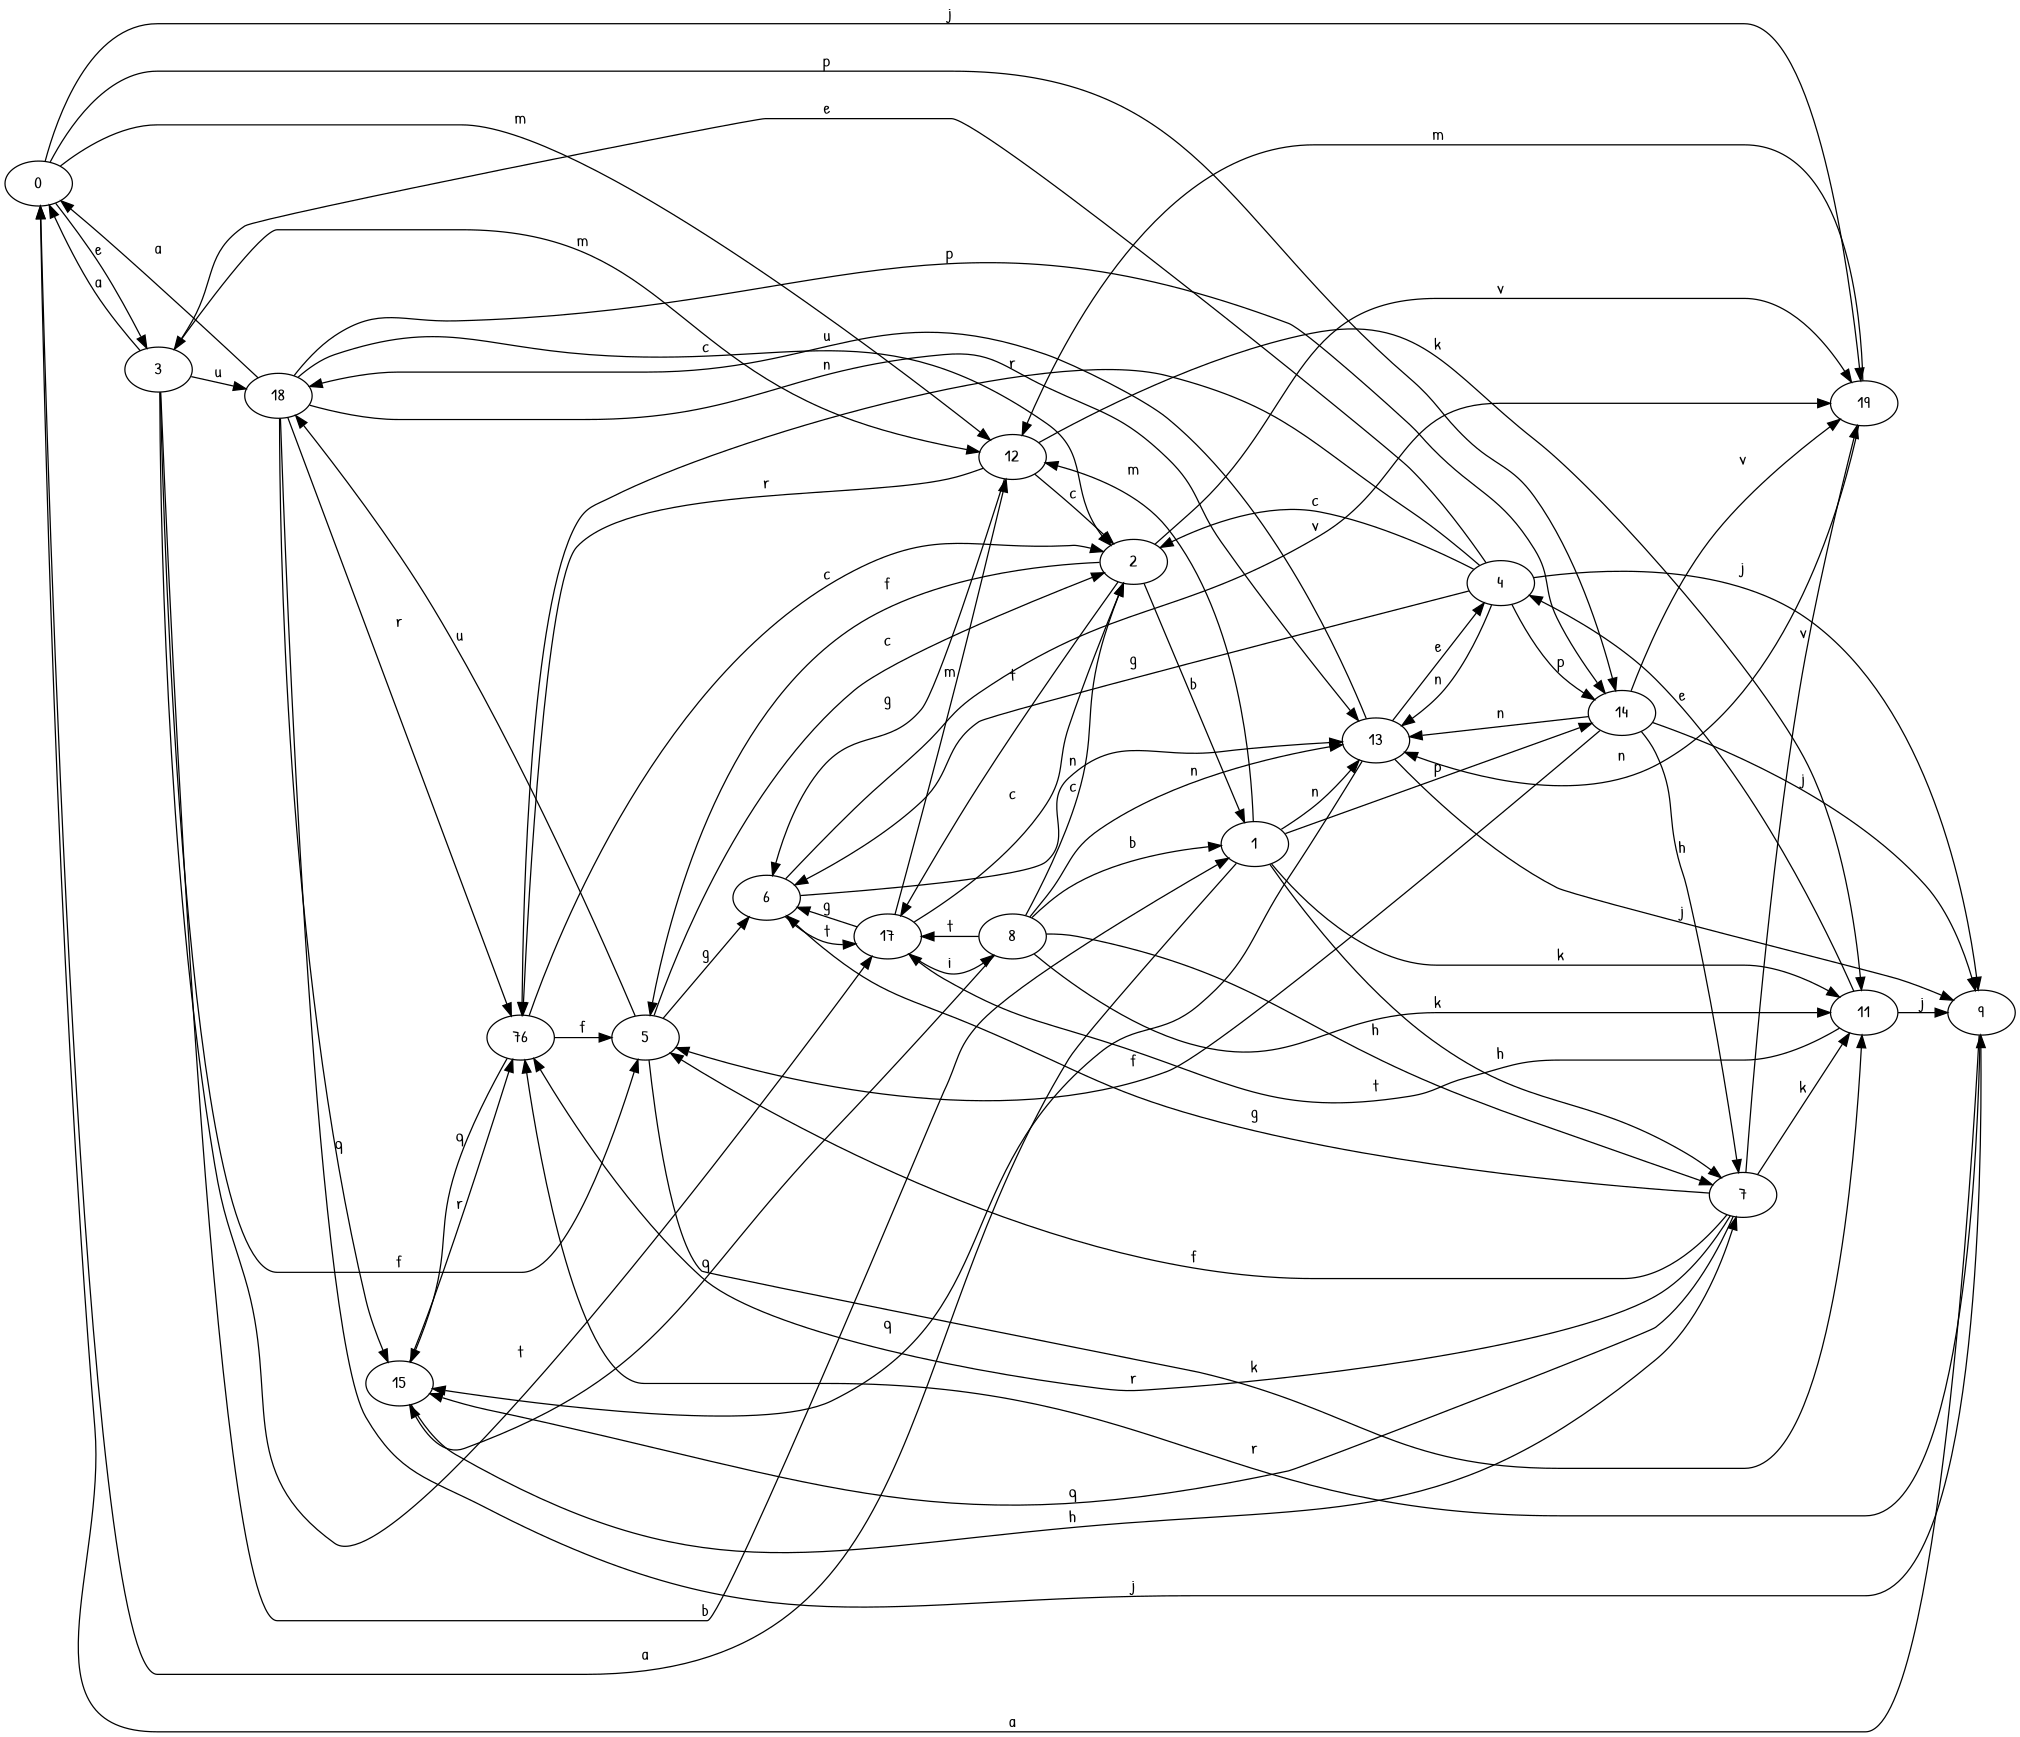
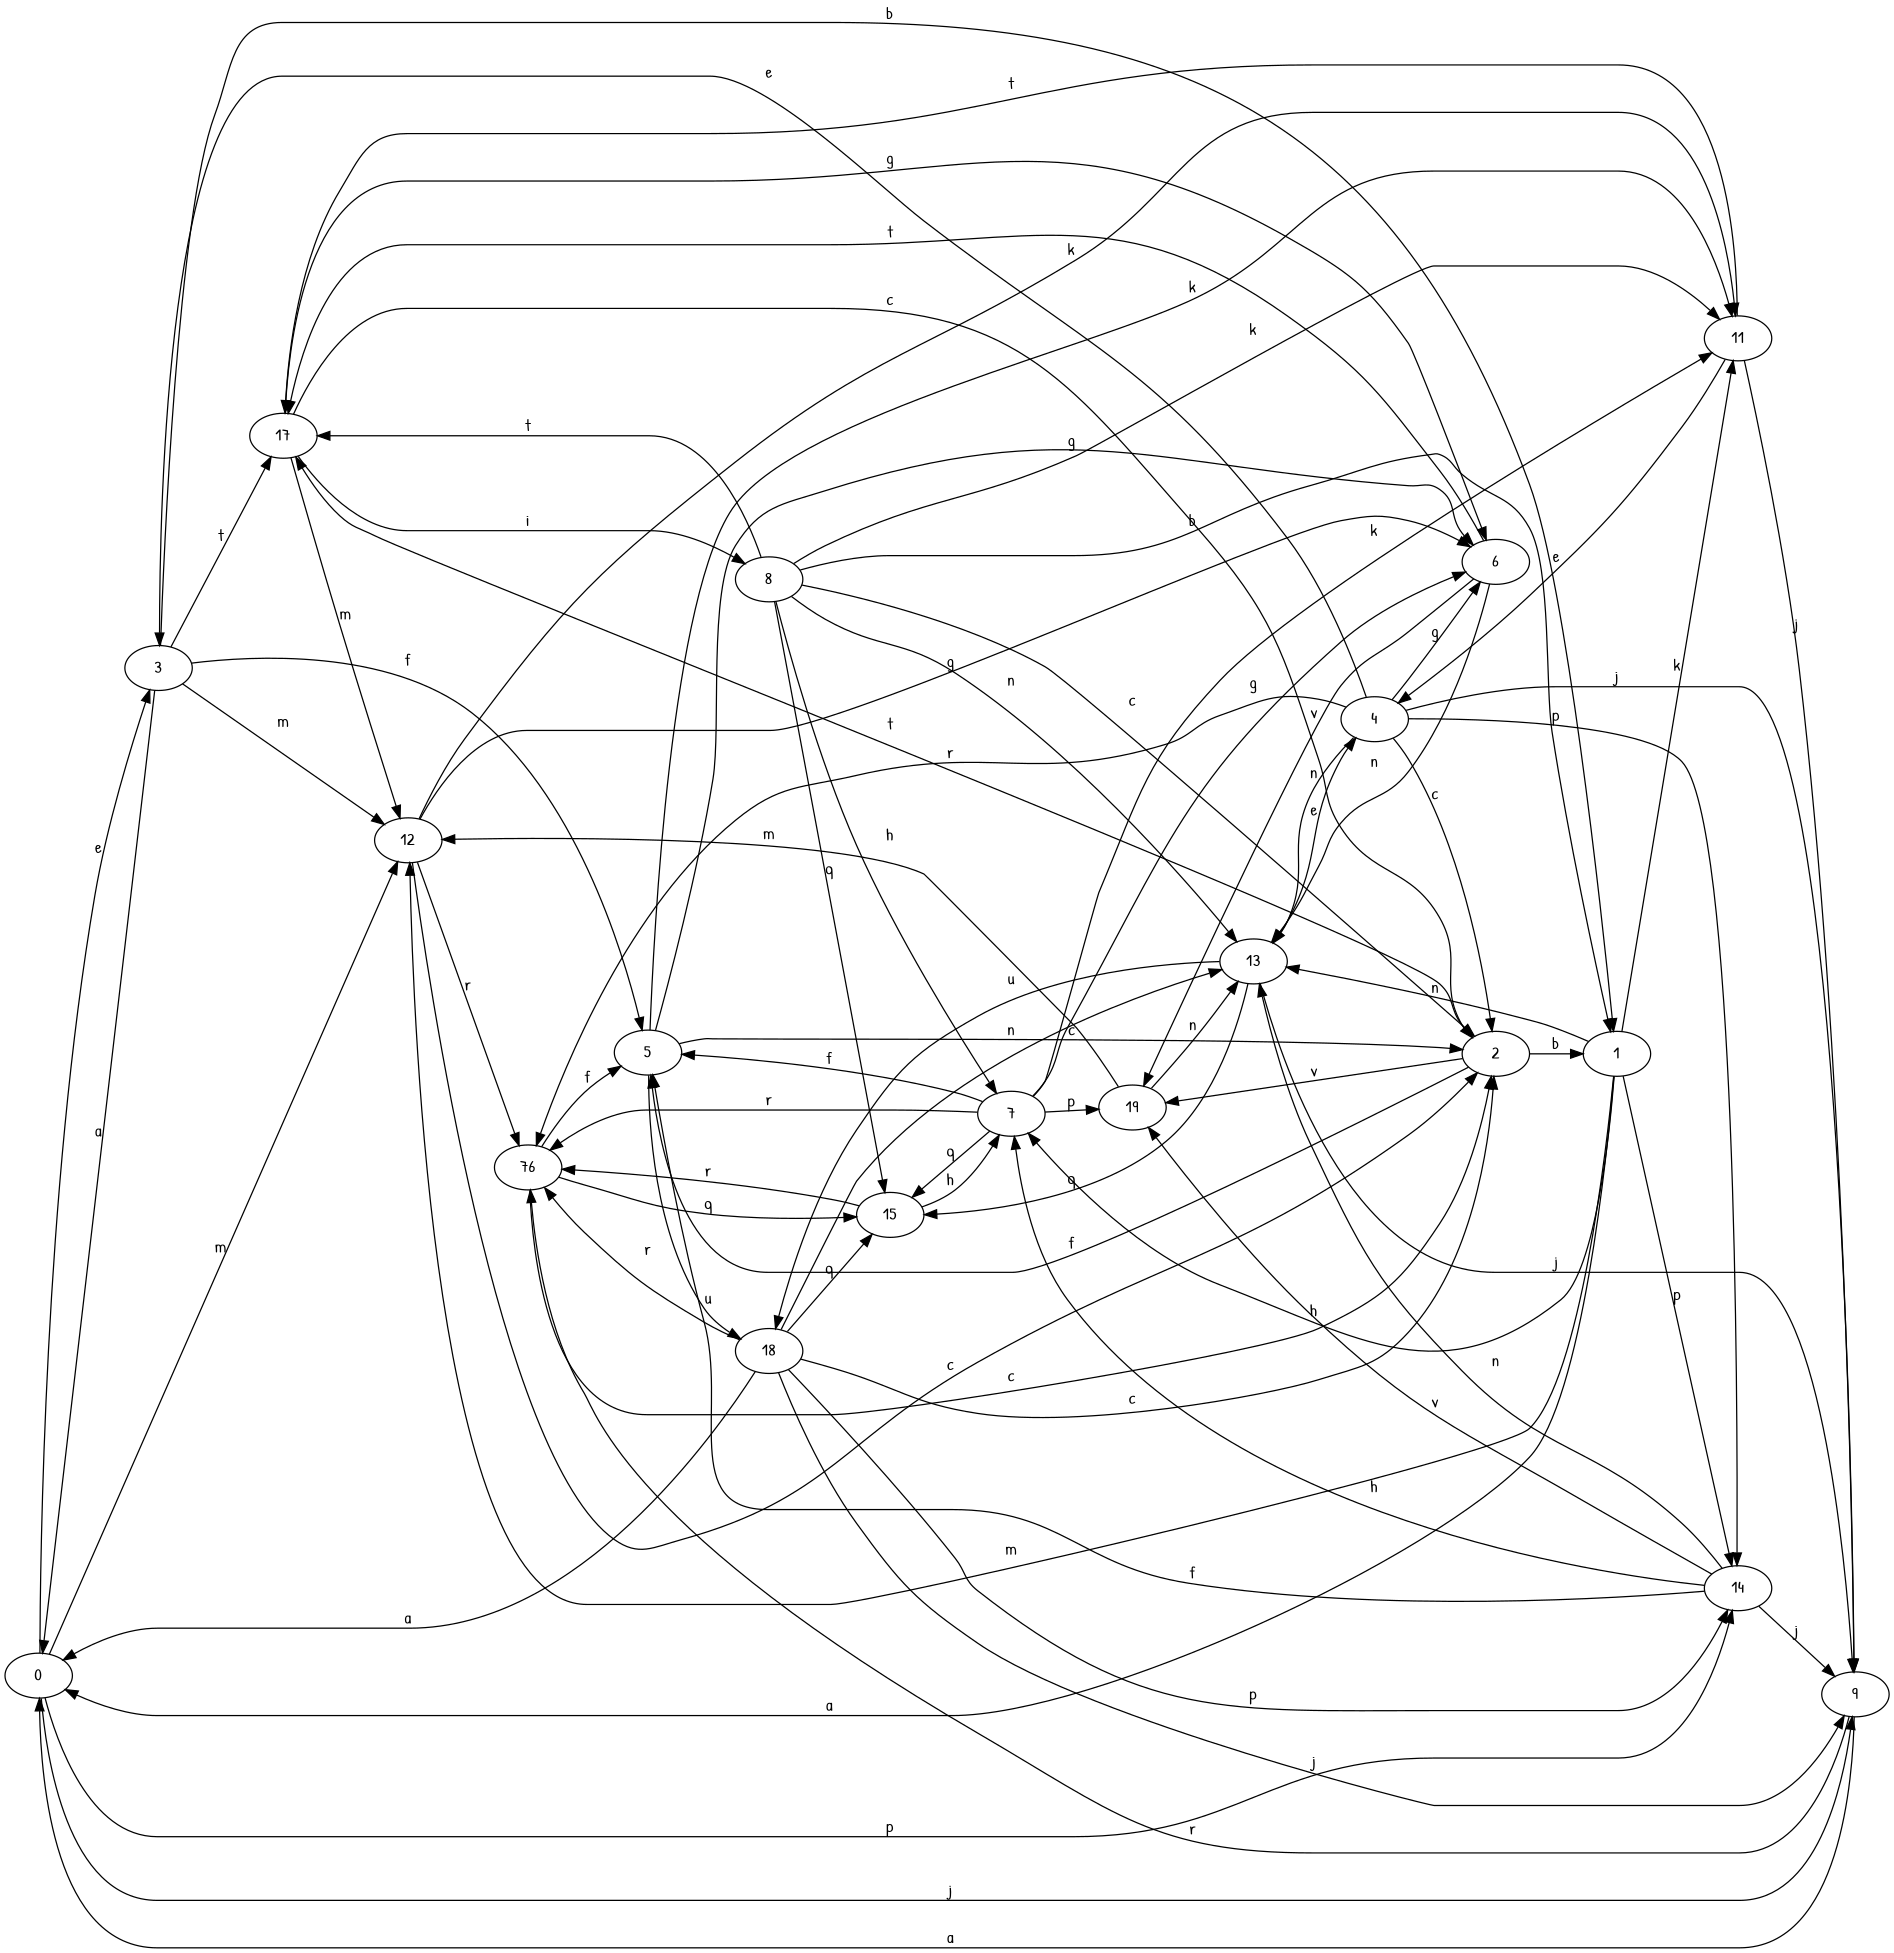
edge "0" -> "19": now "0" -> "9"
edge "3" -> "18": removed, label "u"
edge "7" -> "19": label "v" -> "p"
